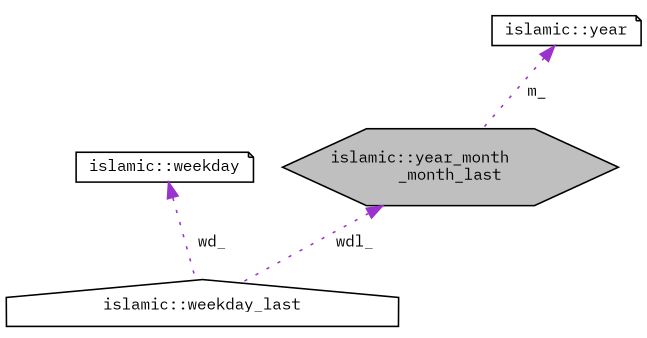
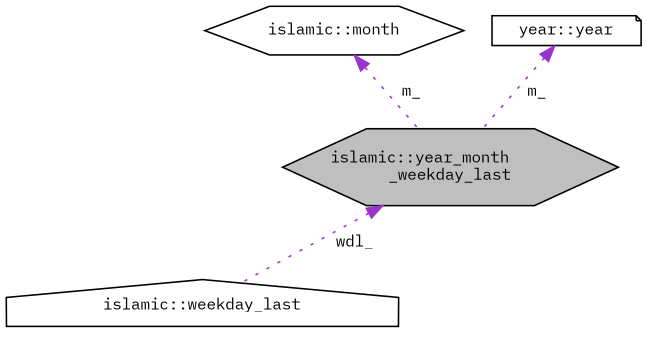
node "islamic::month": added
node "islamic::year": label "islamic::year" -> "year::year"
node "islamic::weekday": removed
node "islamic::year_month _month_last": label "islamic::year_month _month_last" -> "islamic::year_month _weekday_last"
